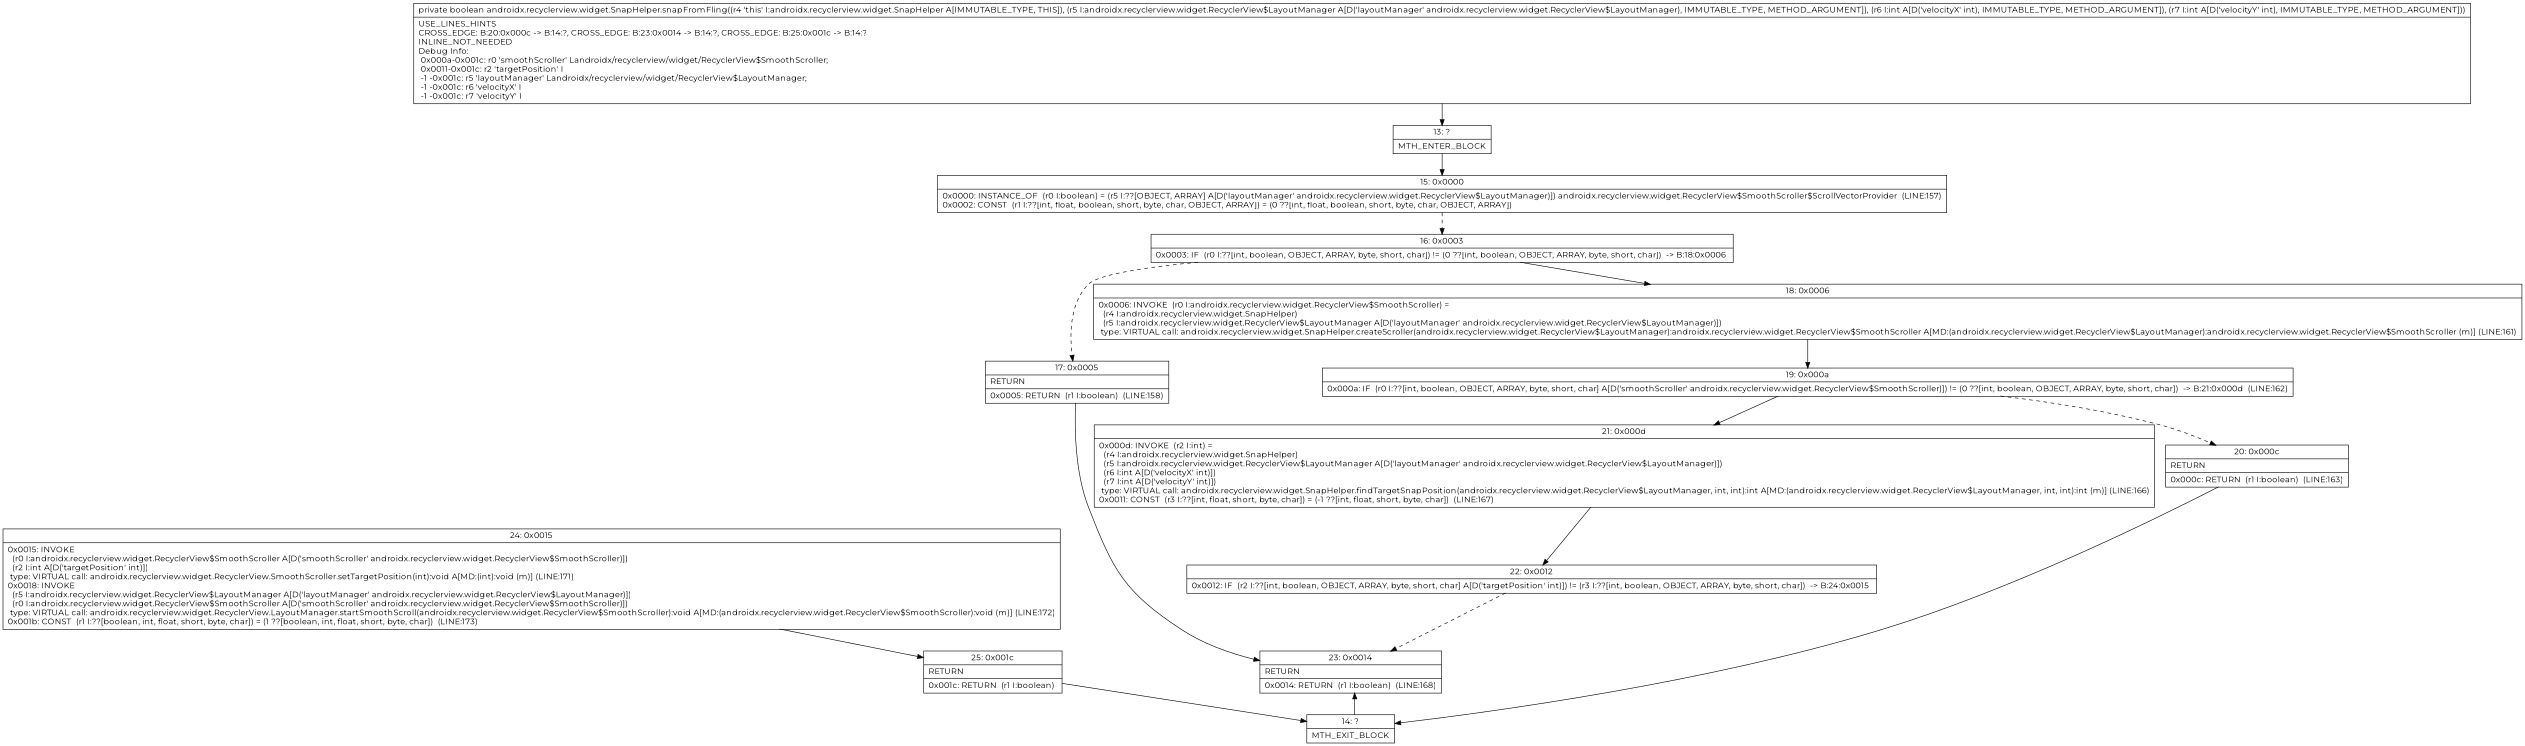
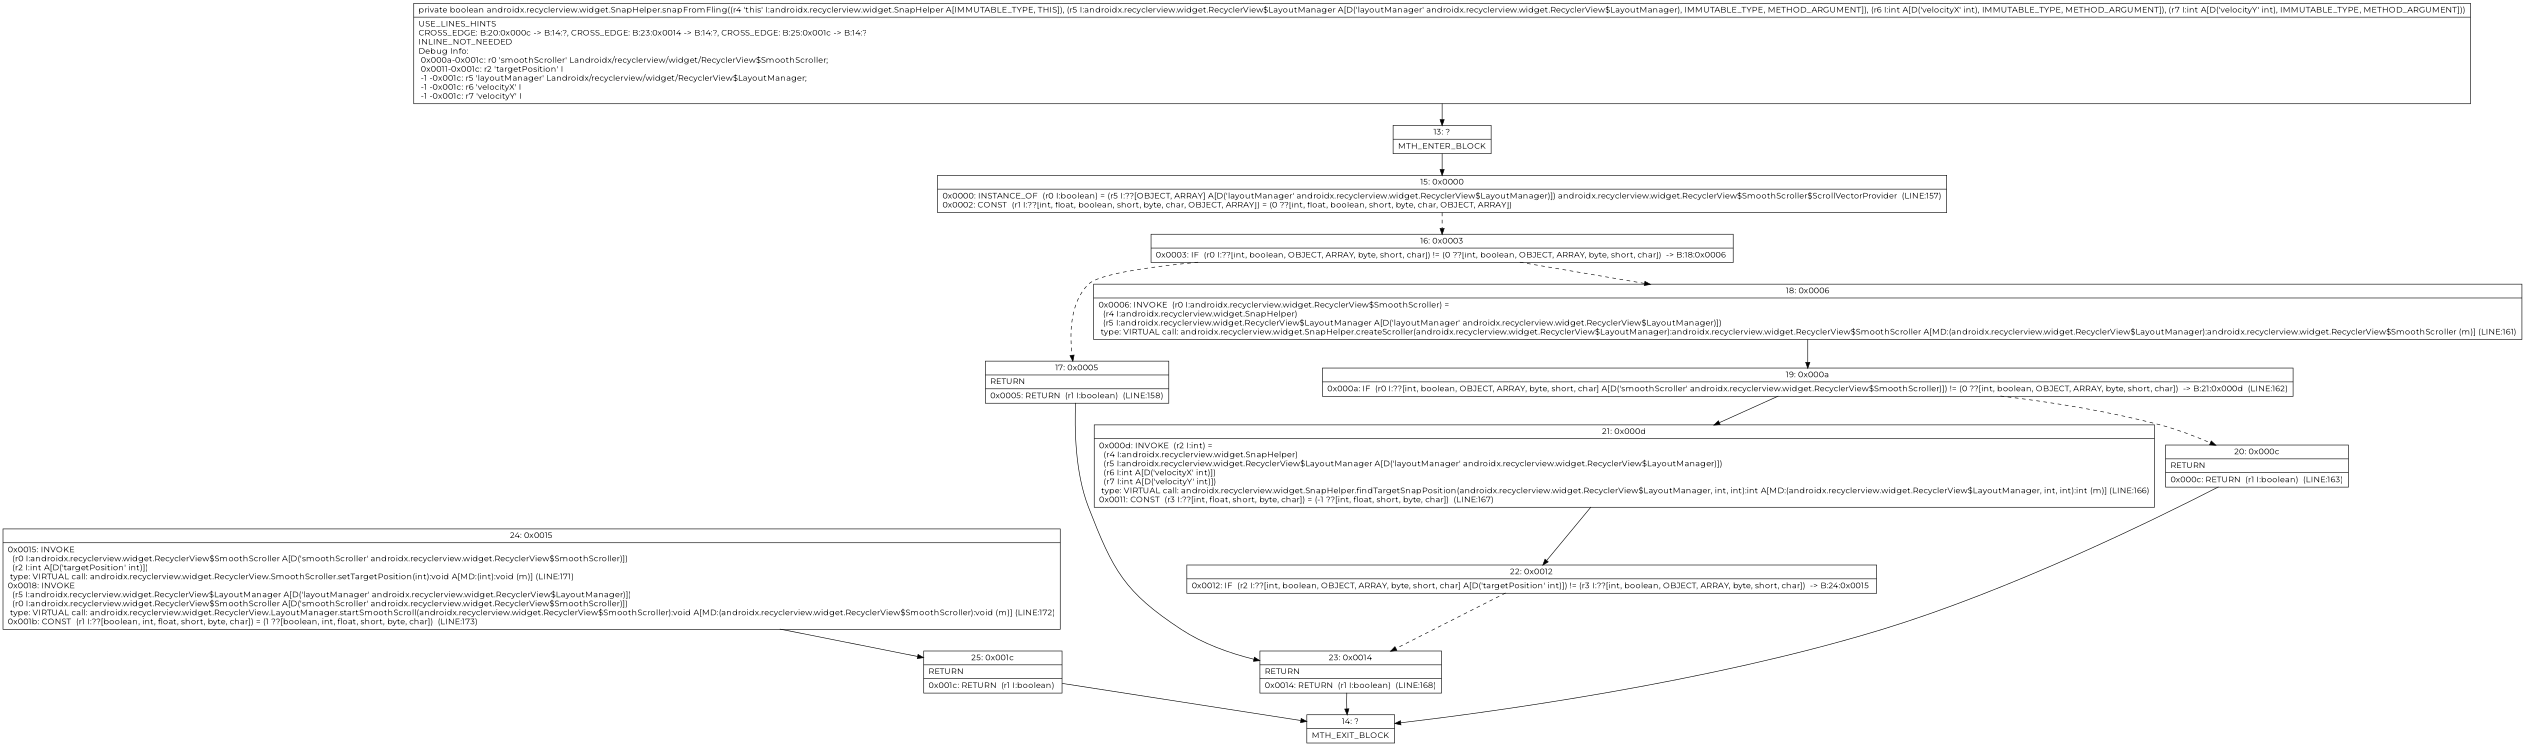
edge "16: 0x0003" -> "18: 0x0006": style solid -> dashed
edge "14: ?" -> "23: 0x0014": reversed
